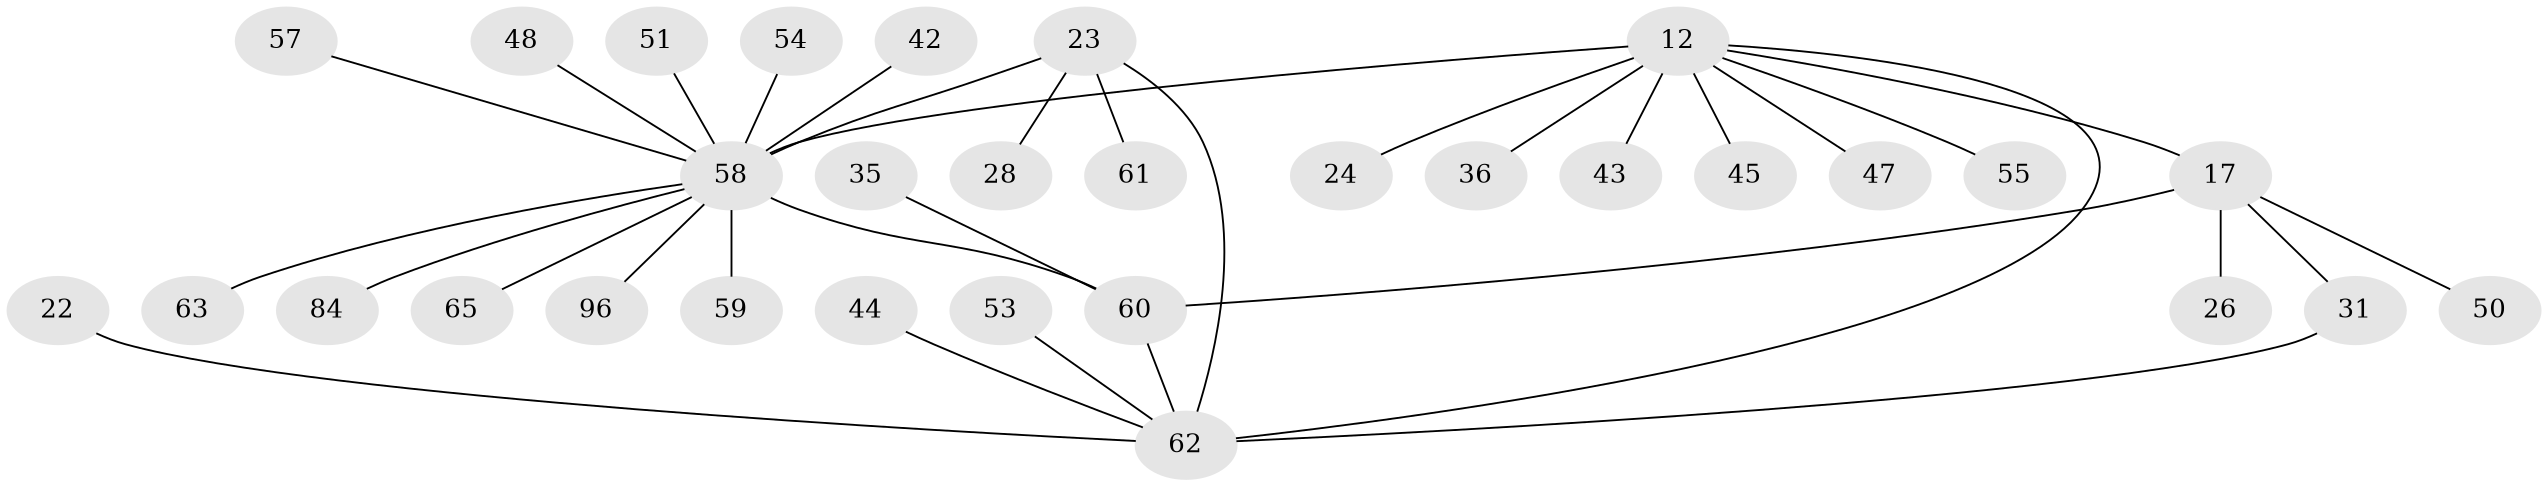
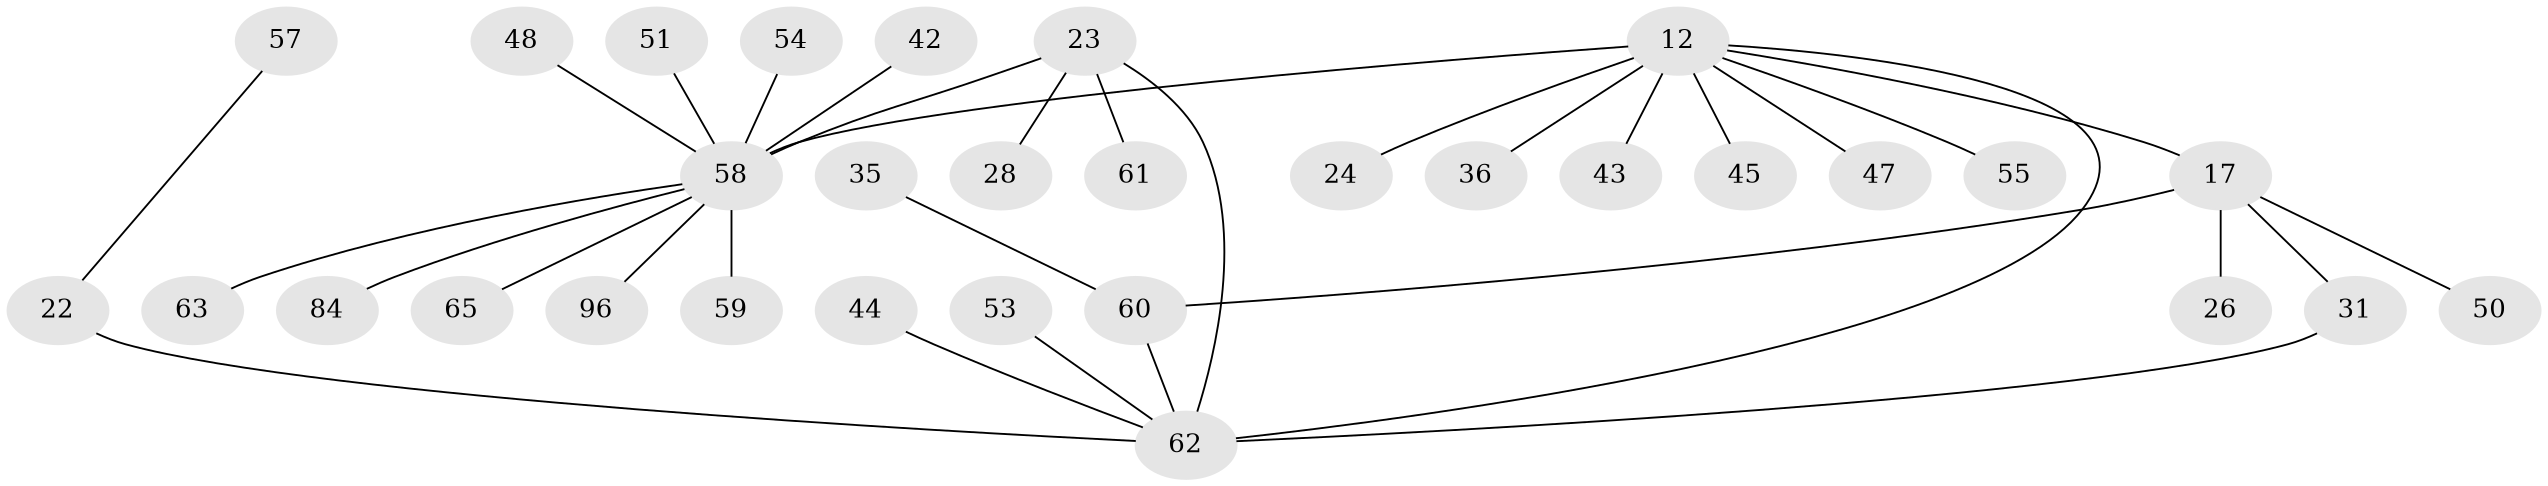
edge "57" -- "58": now "57" -- "22"
edge "58" -- "60": removed
